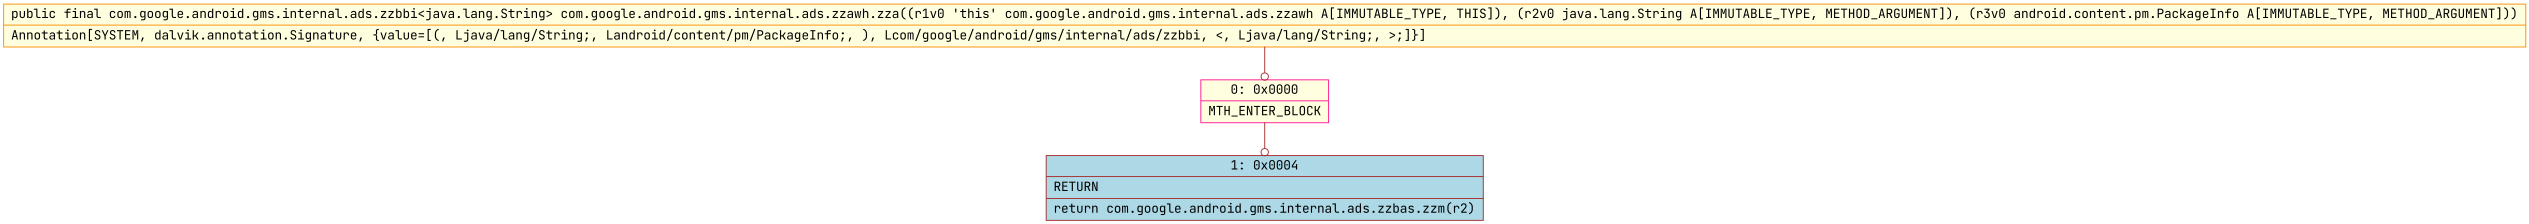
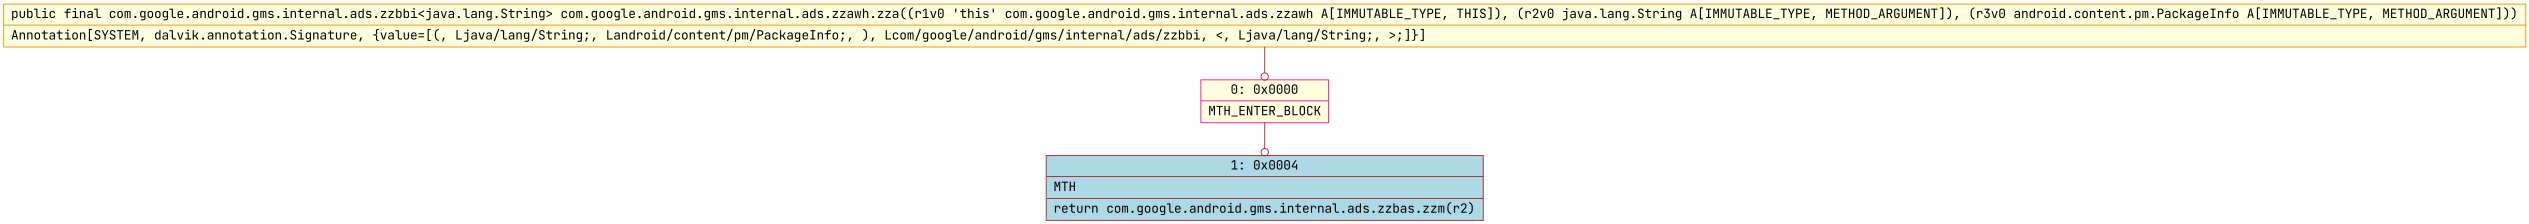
node "1: 0x0004": text "RETURN" -> "MTH"
